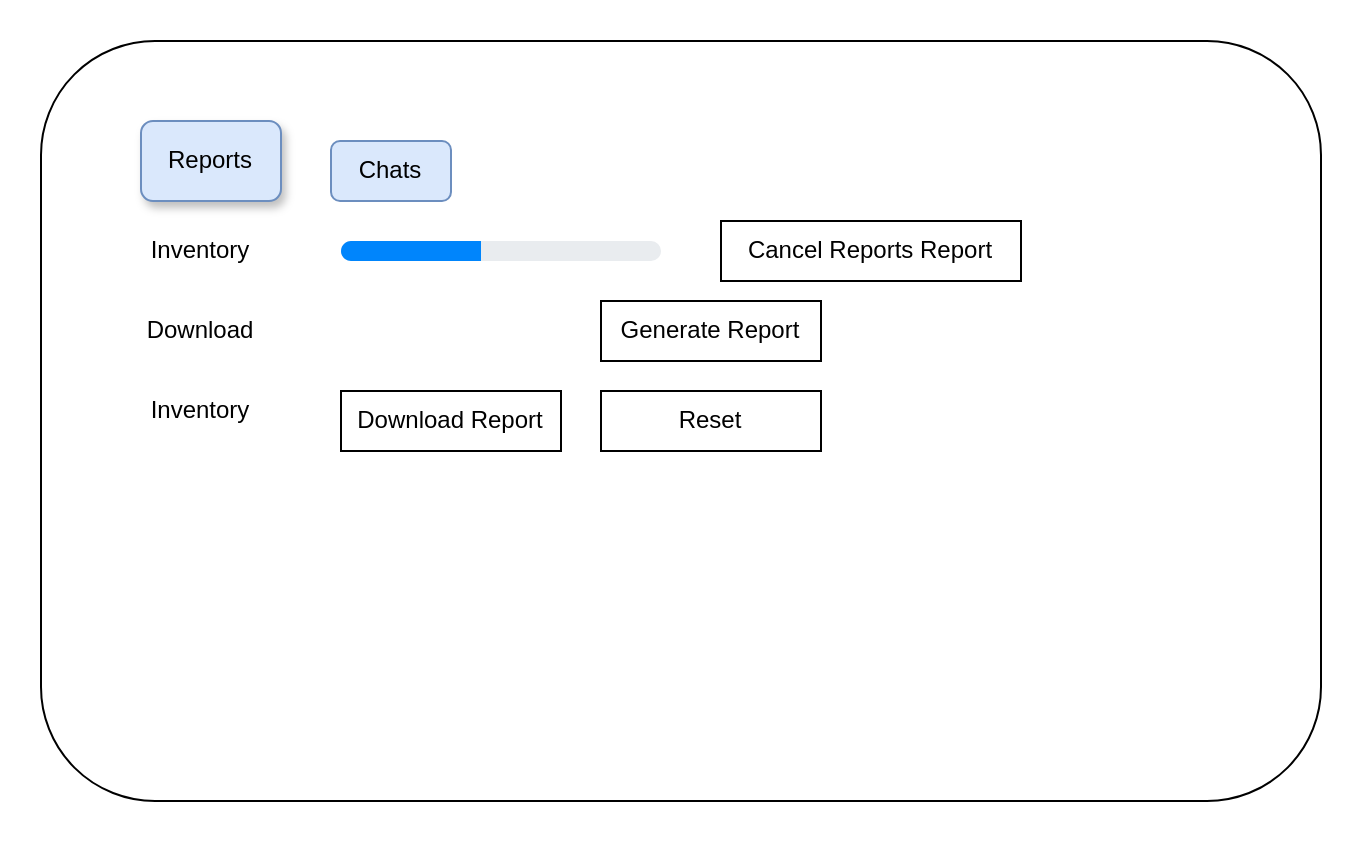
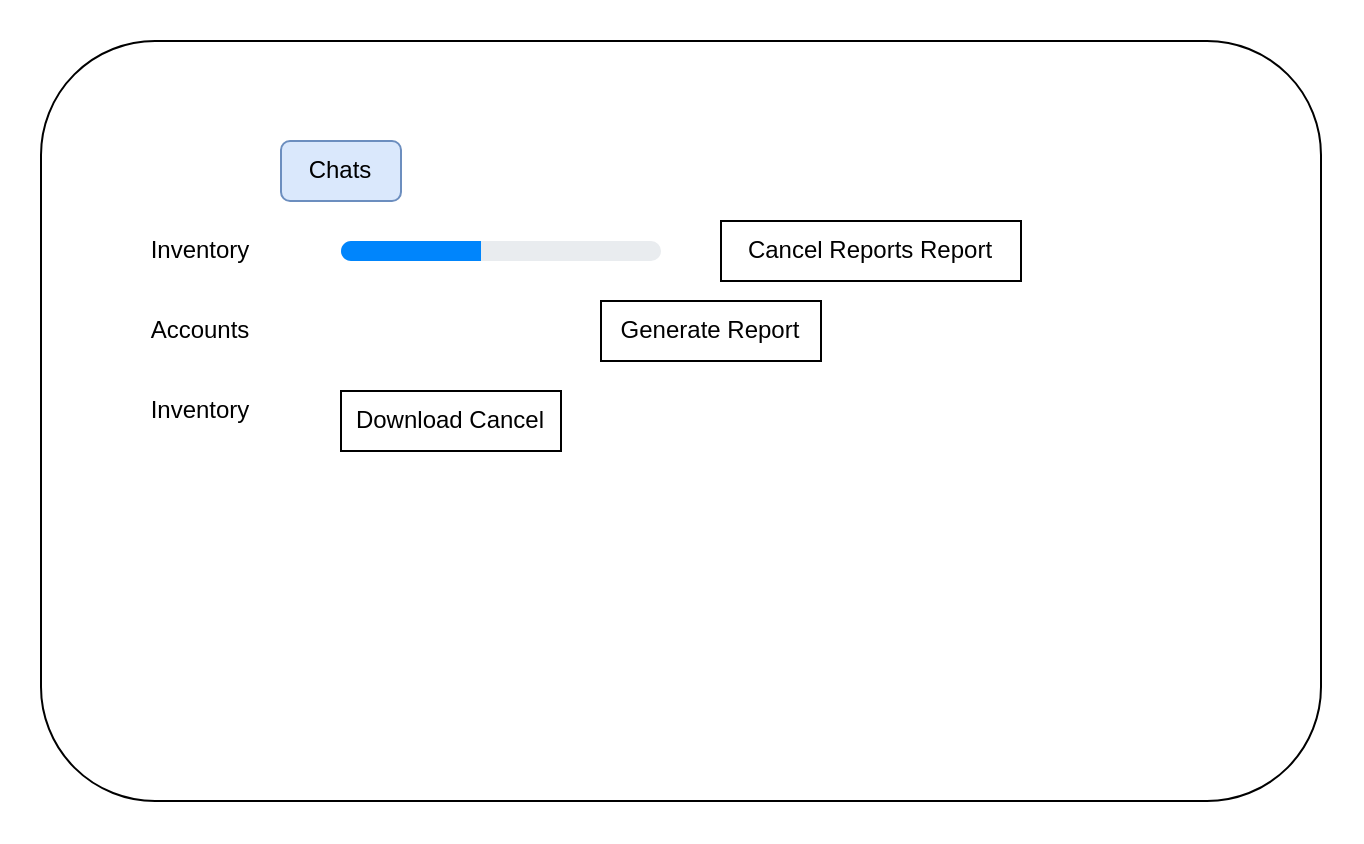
node "Reports": removed
node "Chats": moved (391, 171) -> (341, 171)
node "Download": label "Download" -> "Accounts"
node "Download Report": label "Download Report" -> "Download Cancel"
node "Reset": removed
